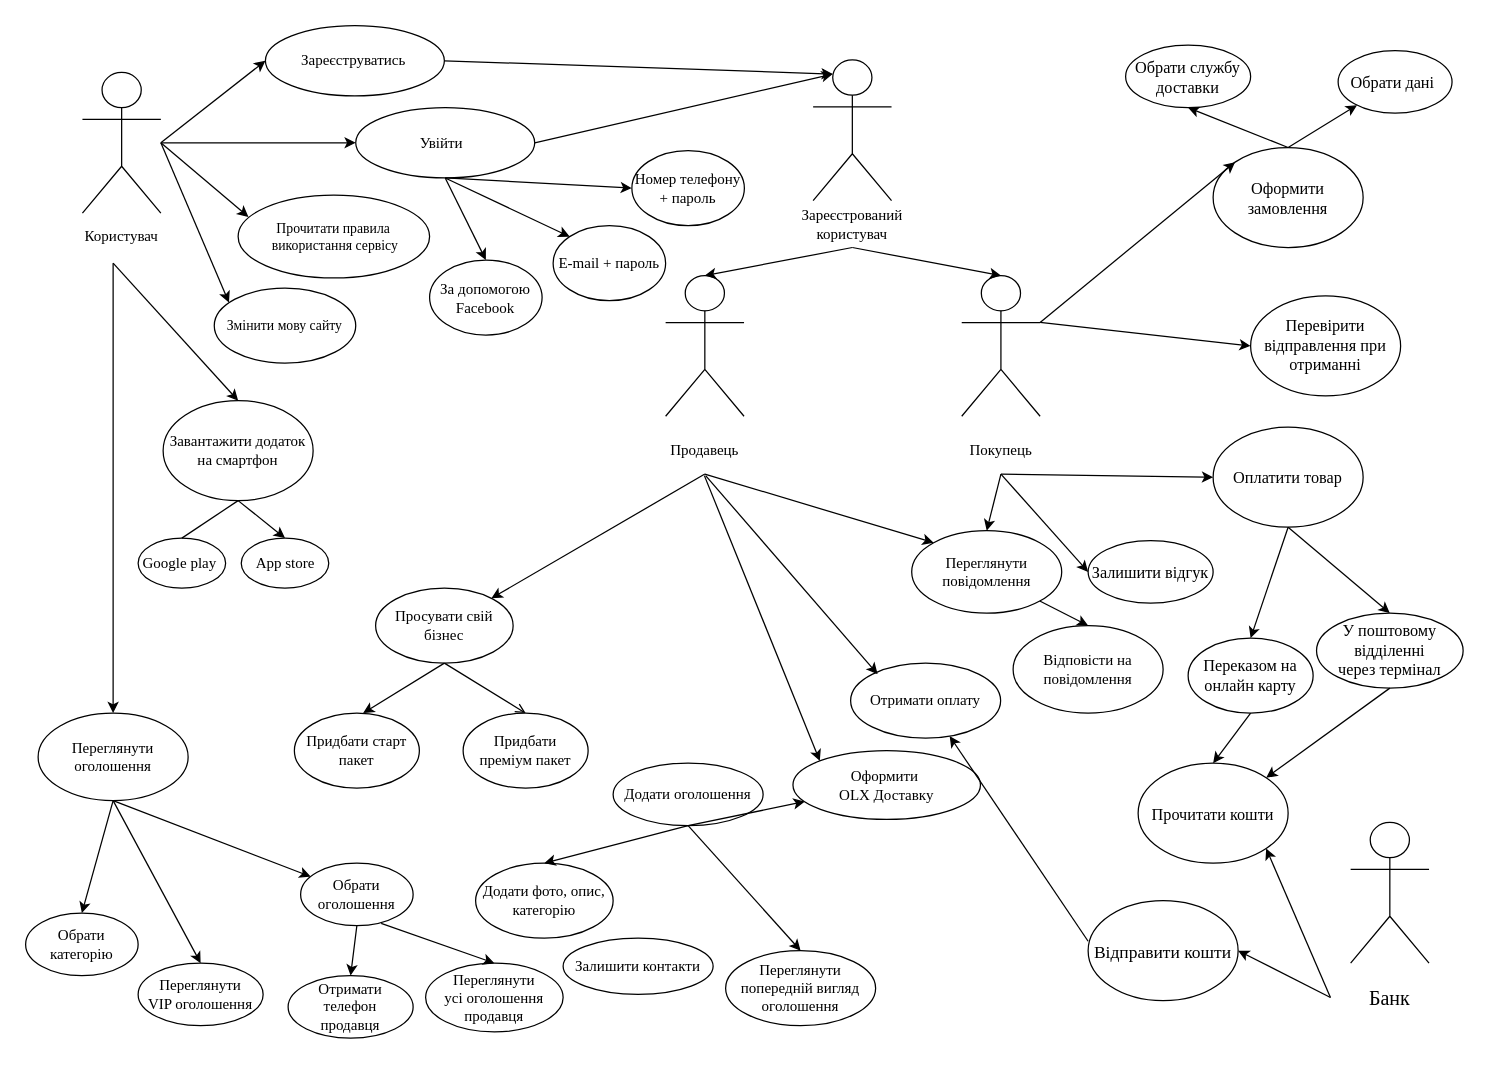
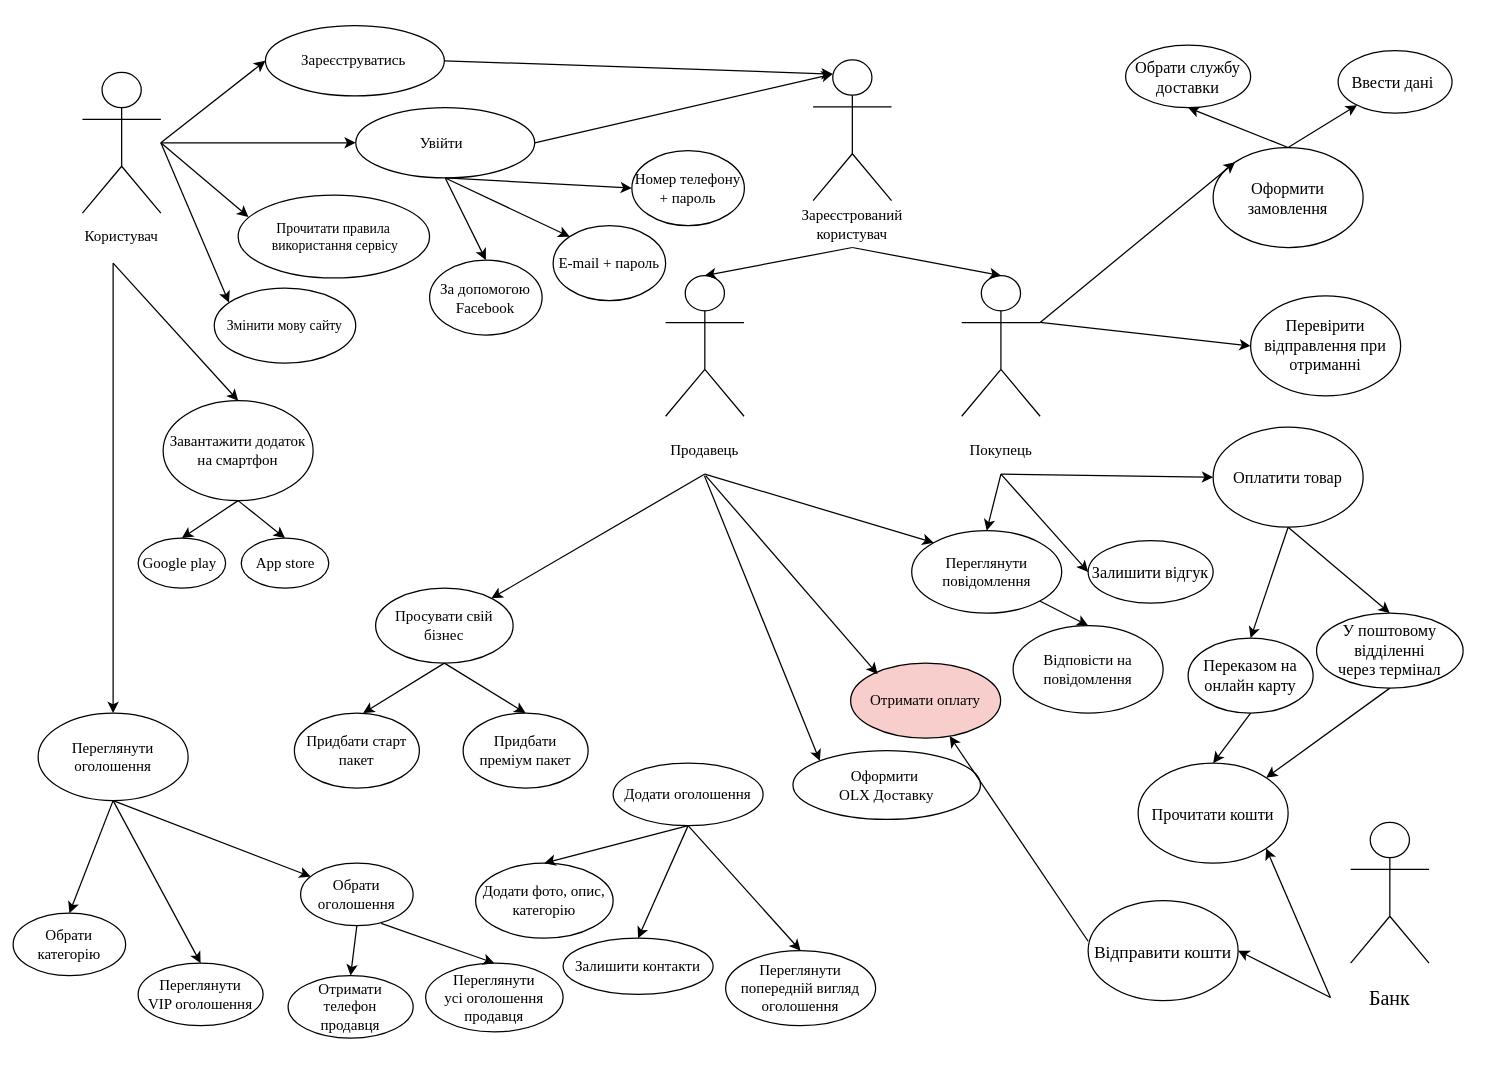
node "Обрати дані": label "Обрати дані" -> "Ввести дані"
edge "Завантажити додаток на смартфон" -- "Google play": arrowhead none -> classic
node "Отримати оплату": fillcolor #ffffff -> #f8cecc
edge "Просувати свій бізнес" -> "Придбати преміум пакет": arrowhead open -> classic
edge "Додати оголошення" -> "Оформити OLX Доставку": now "Додати оголошення" -> "Залишити контакти"
node "Обрати категорію": moved (82, 944) -> (69, 944)
